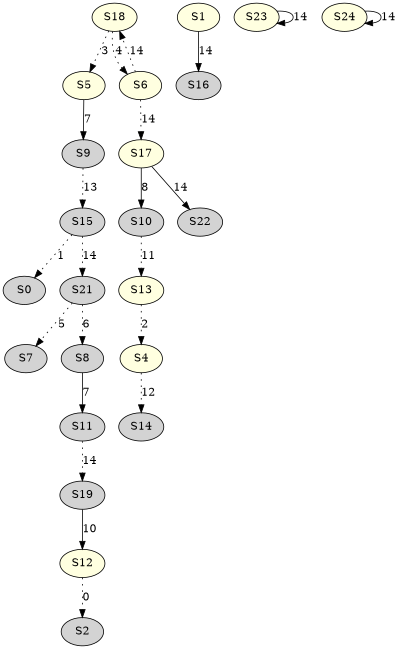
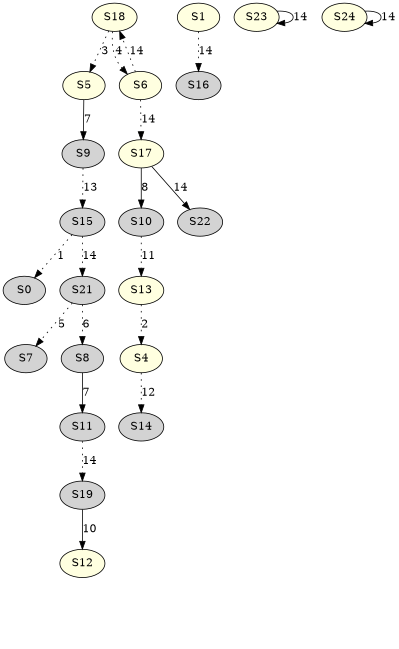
edge "S1" -> "S16": style solid -> dotted
node "S2": removed
